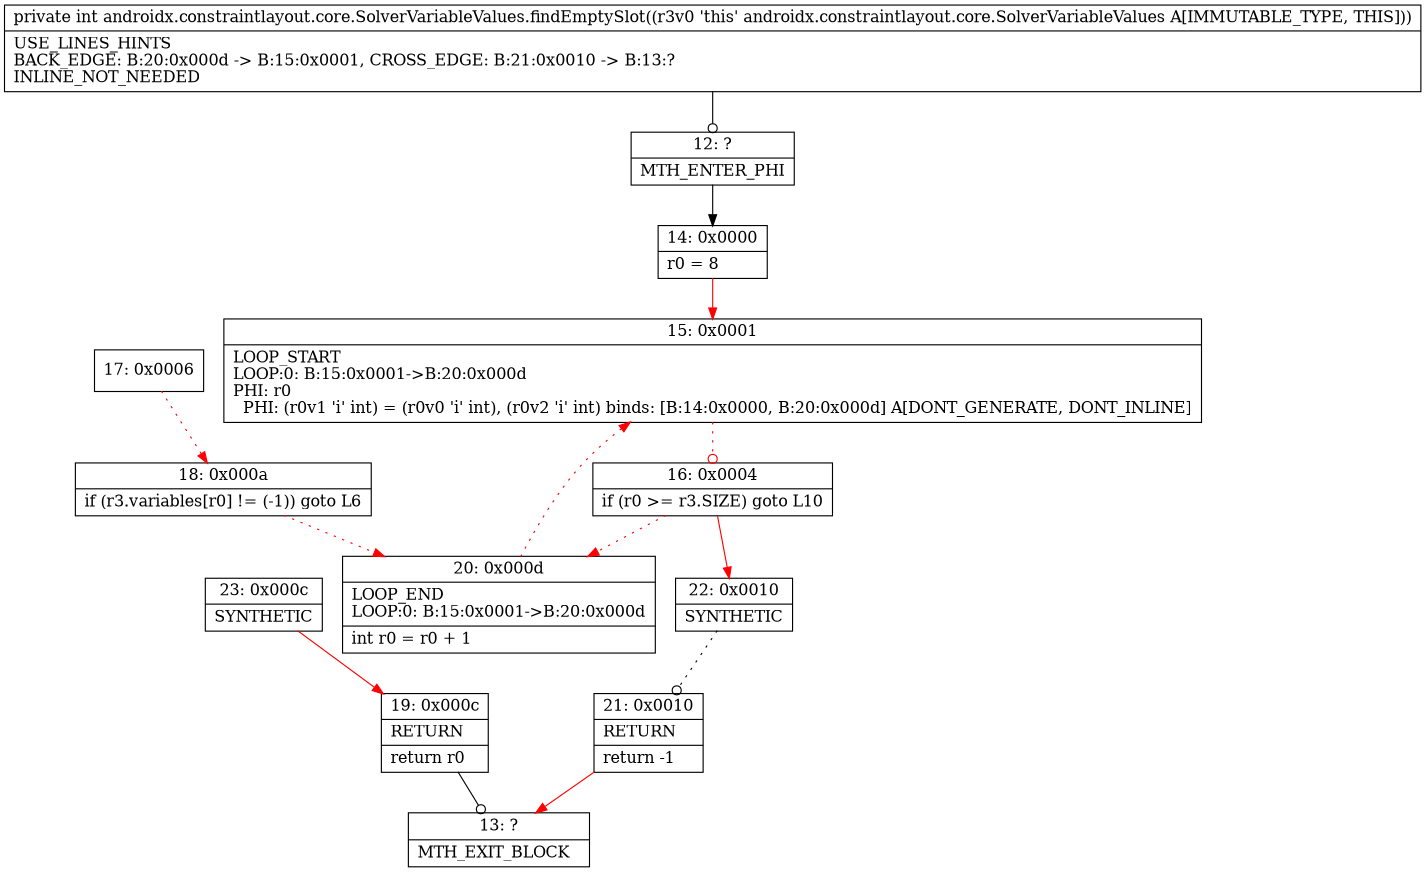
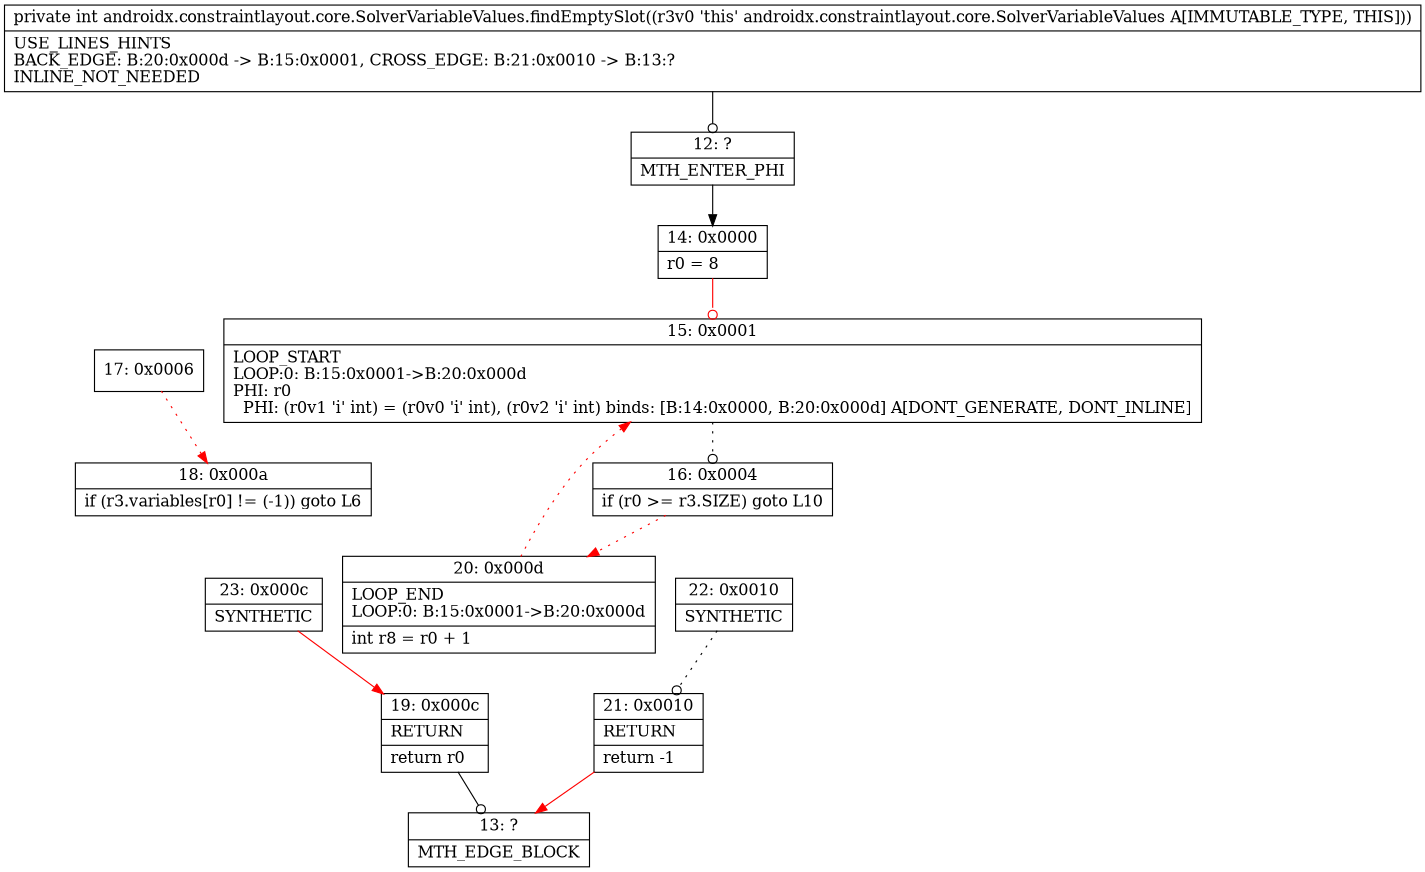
edge "14: 0x0000" -> "15: 0x0001": arrowhead normal -> odot
edge "15: 0x0001" -> "16: 0x0004": color red -> black
edge "18: 0x000a" -> "20: 0x000d": removed
edge "16: 0x0004" -> "22: 0x0010": removed
node "20: 0x000d": text "int r0 = r0 + 1" -> "int r8 = r0 + 1"
node "13: ?": text "MTH_EXIT_BLOCK" -> "MTH_EDGE_BLOCK"
